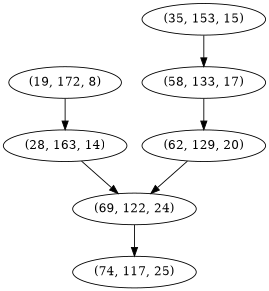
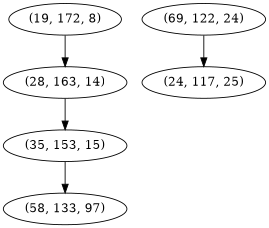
node "(58, 133, 17)": label "(58, 133, 17)" -> "(58, 133, 97)"
node "(62, 129, 20)": removed
edge "(28, 163, 14)" -> "(69, 122, 24)": now "(28, 163, 14)" -> "(35, 153, 15)"
node "(74, 117, 25)": label "(74, 117, 25)" -> "(24, 117, 25)"
